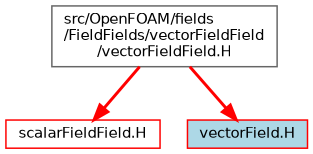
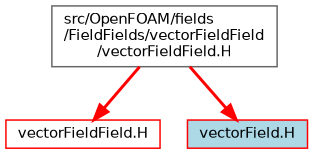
node "scalarFieldField.H": label "scalarFieldField.H" -> "vectorFieldField.H"
